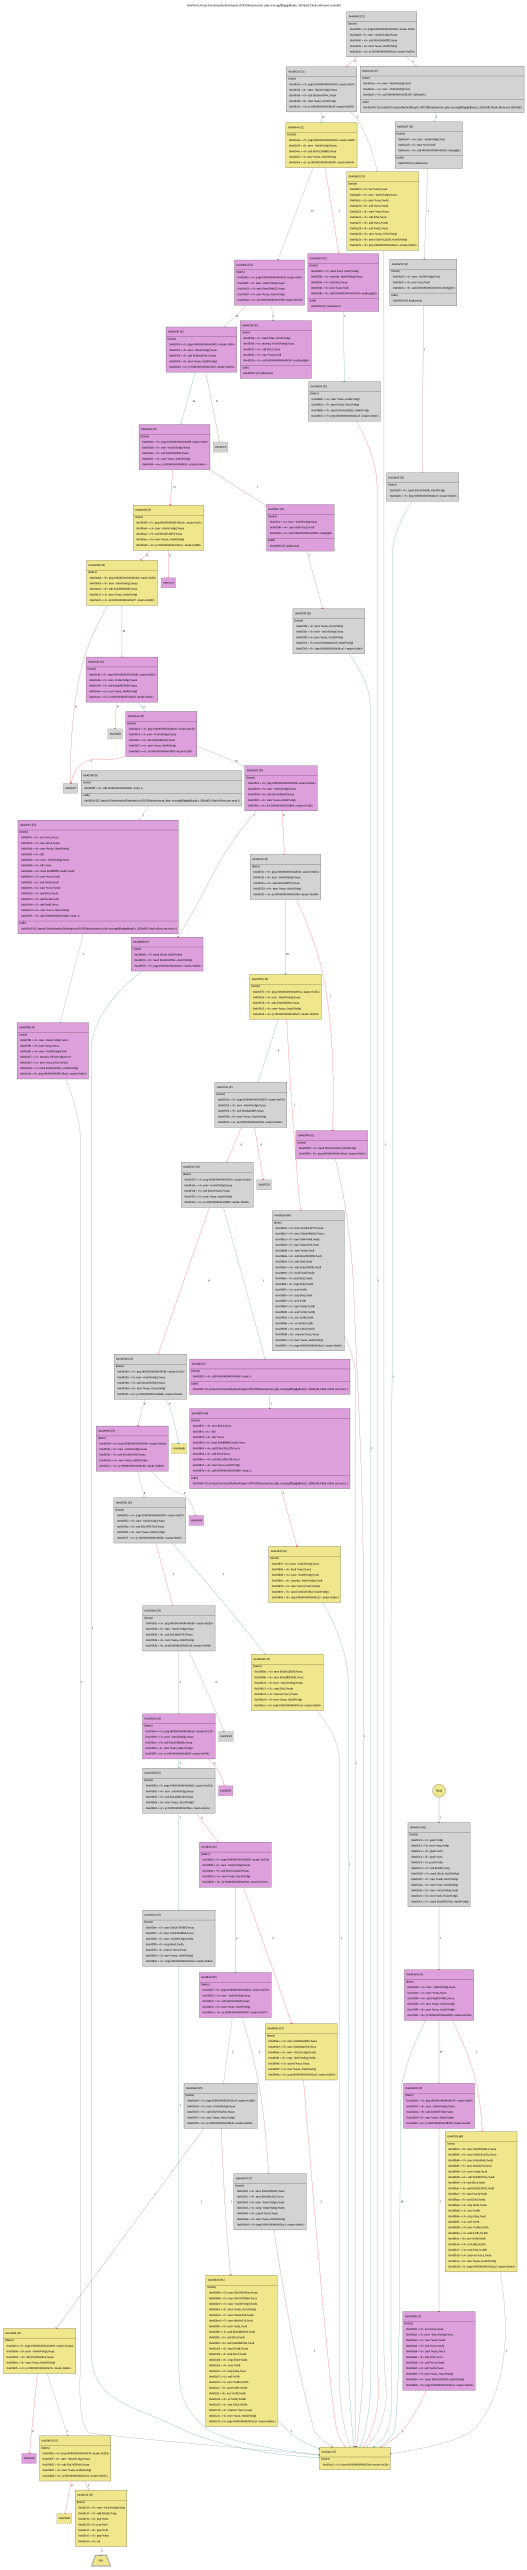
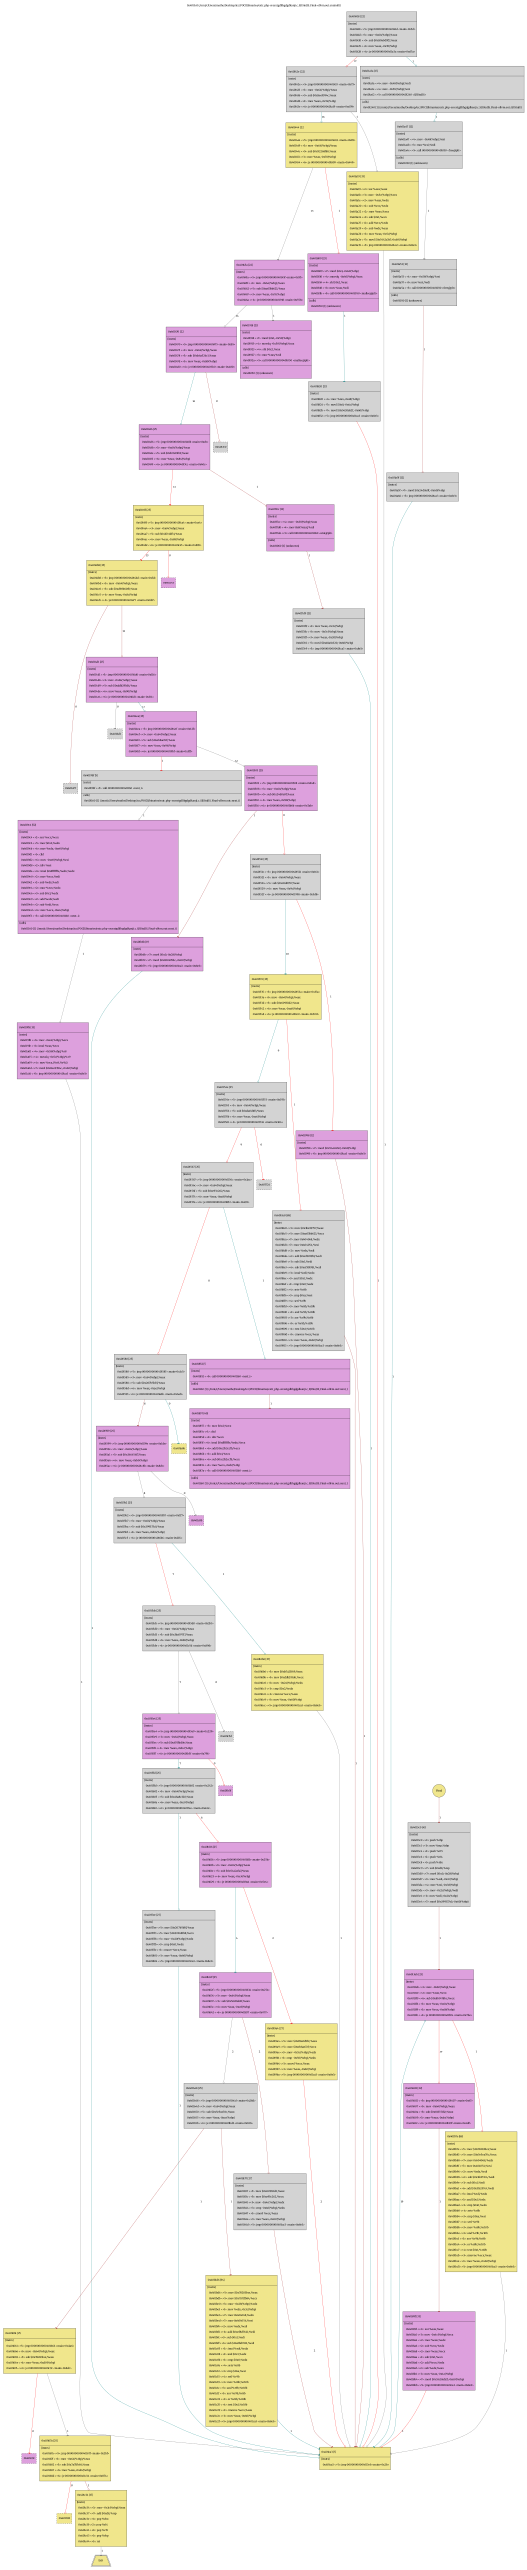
edge "0x4014ea [25]" -> "0x401a77": now "0x4014ea [25]" -> "0x4019bf [5]"
node "0x40187f [32]": removed
